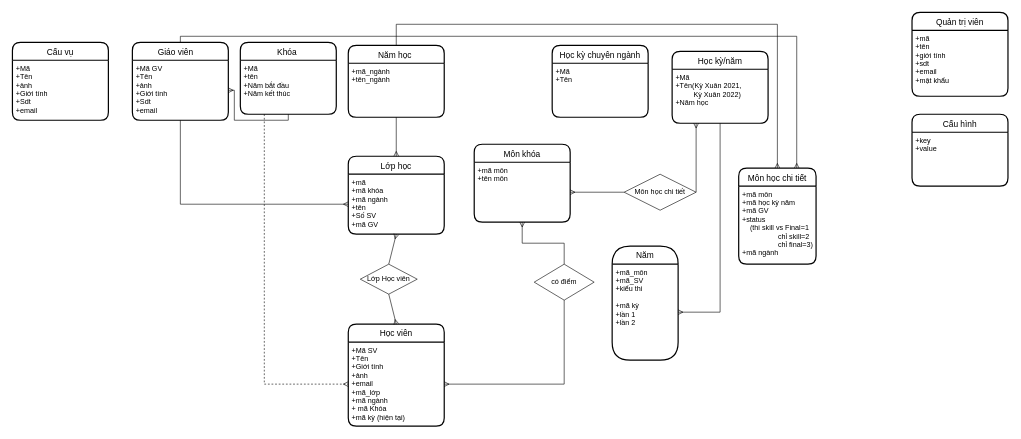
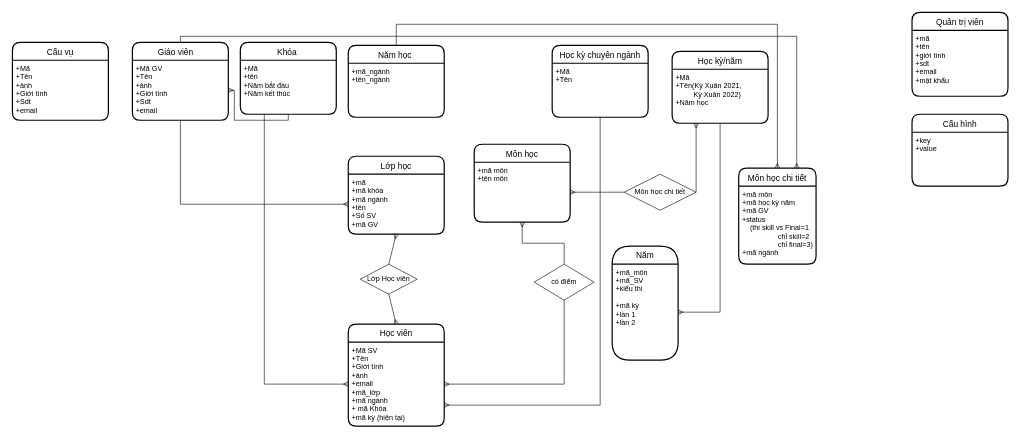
edge "+mã_ngành +tên_ngành" -> "Lớp học": removed
node "Môn khóa": label "Môn khóa" -> "Môn học"
edge "+Mã +Tên" -> "+Mã SV +Tên +Giới tính +ảnh +email +mã_lớp +mã ngành + mã Khóa +mã kỳ (hiện tại)": added
edge "+Mã +tên +Năm bắt đầu +Năm kết thúc" -> "+Mã SV +Tên +Giới tính +ảnh +email +mã_lớp +mã ngành + mã Khóa +mã kỳ (hiện tại)": style dashed -> solid
